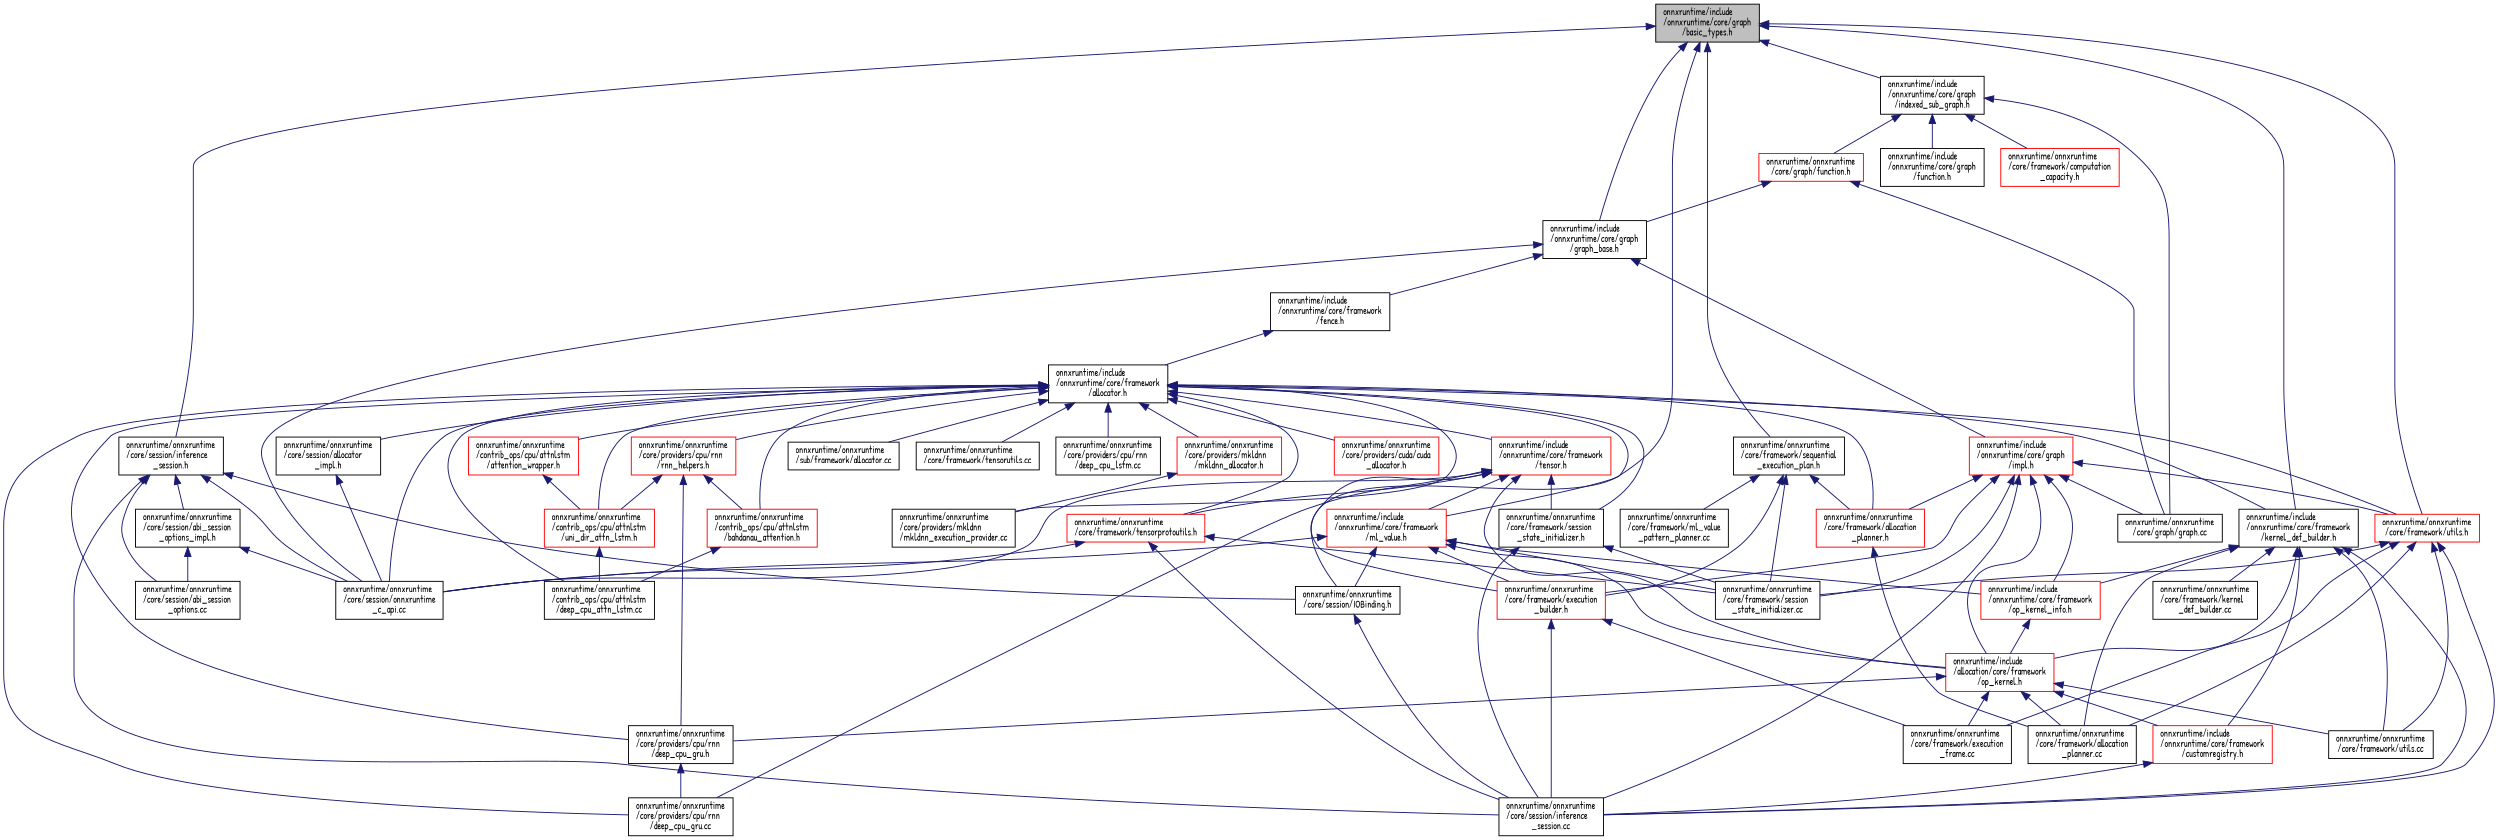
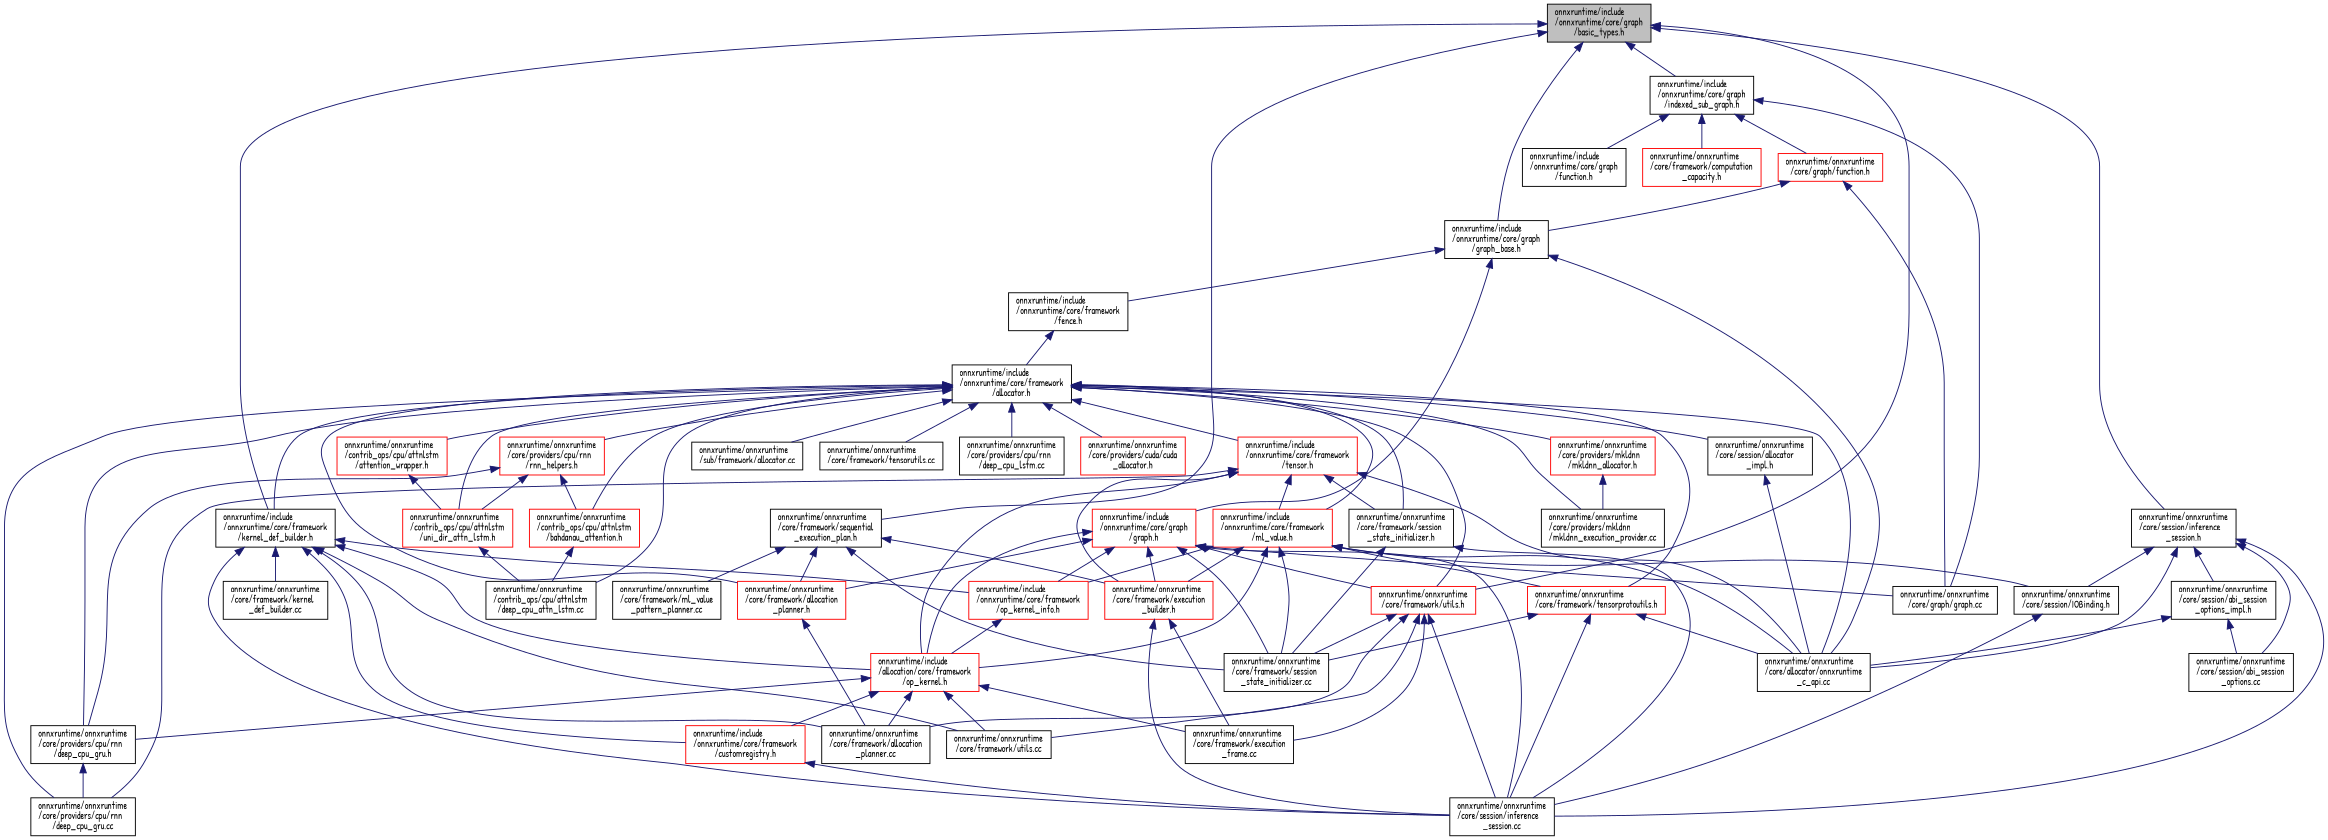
edge "onnxruntime/onnxruntime /core/session/IOBinding.h" -> "onnxruntime/include /onnxruntime/core/graph /basic_types.h": removed
node "onnxruntime/include /onnxruntime/core/graph /impl.h": label "onnxruntime/include /onnxruntime/core/graph /impl.h" -> "onnxruntime/include /onnxruntime/core/graph /graph.h"
edge "onnxruntime/onnxruntime /core/framework/tensorprotoutils.h" -> "onnxruntime/include /onnxruntime/core/framework /tensor.h": now "onnxruntime/onnxruntime /core/framework/tensorprotoutils.h" -> "onnxruntime/include /onnxruntime/core/framework /ml_value.h"
node "onnxruntime/onnxruntime /core/session/onnxruntime _c_api.cc": label "onnxruntime/onnxruntime /core/session/onnxruntime _c_api.cc" -> "onnxruntime/onnxruntime /core/allocator/onnxruntime _c_api.cc"
